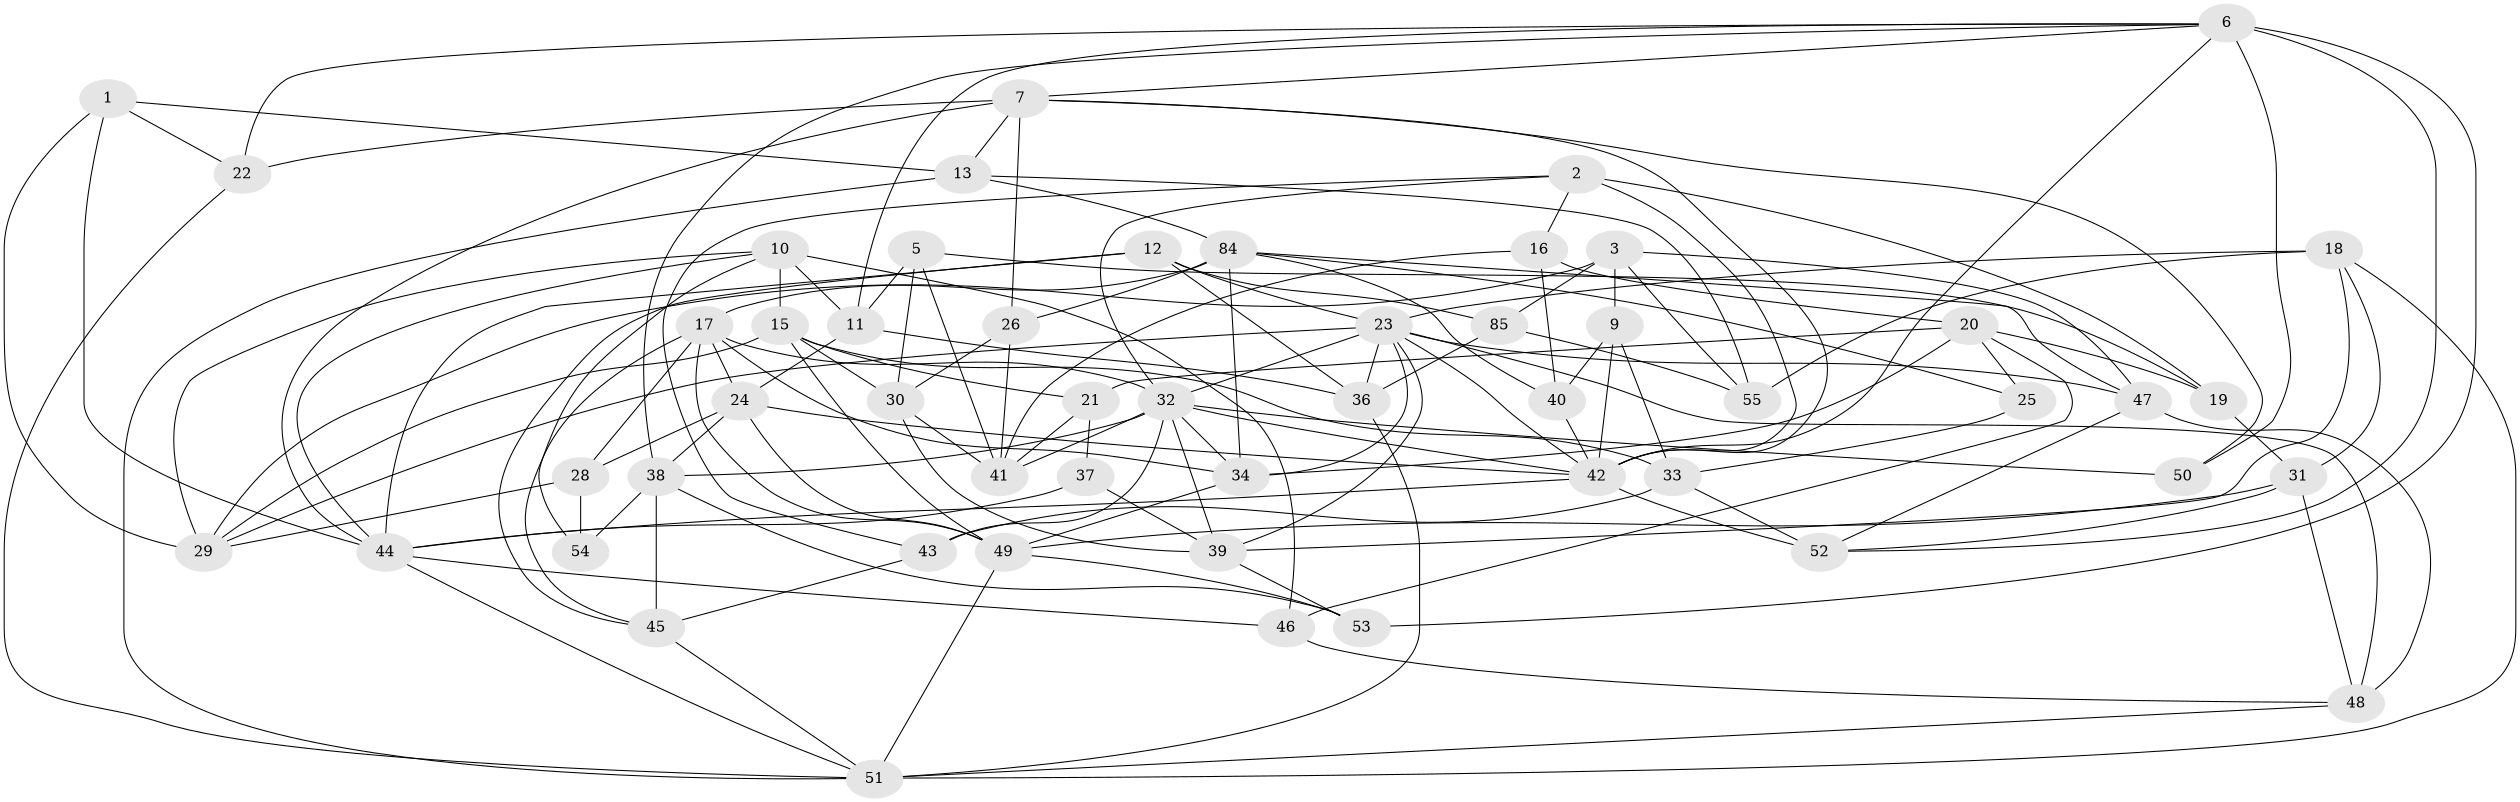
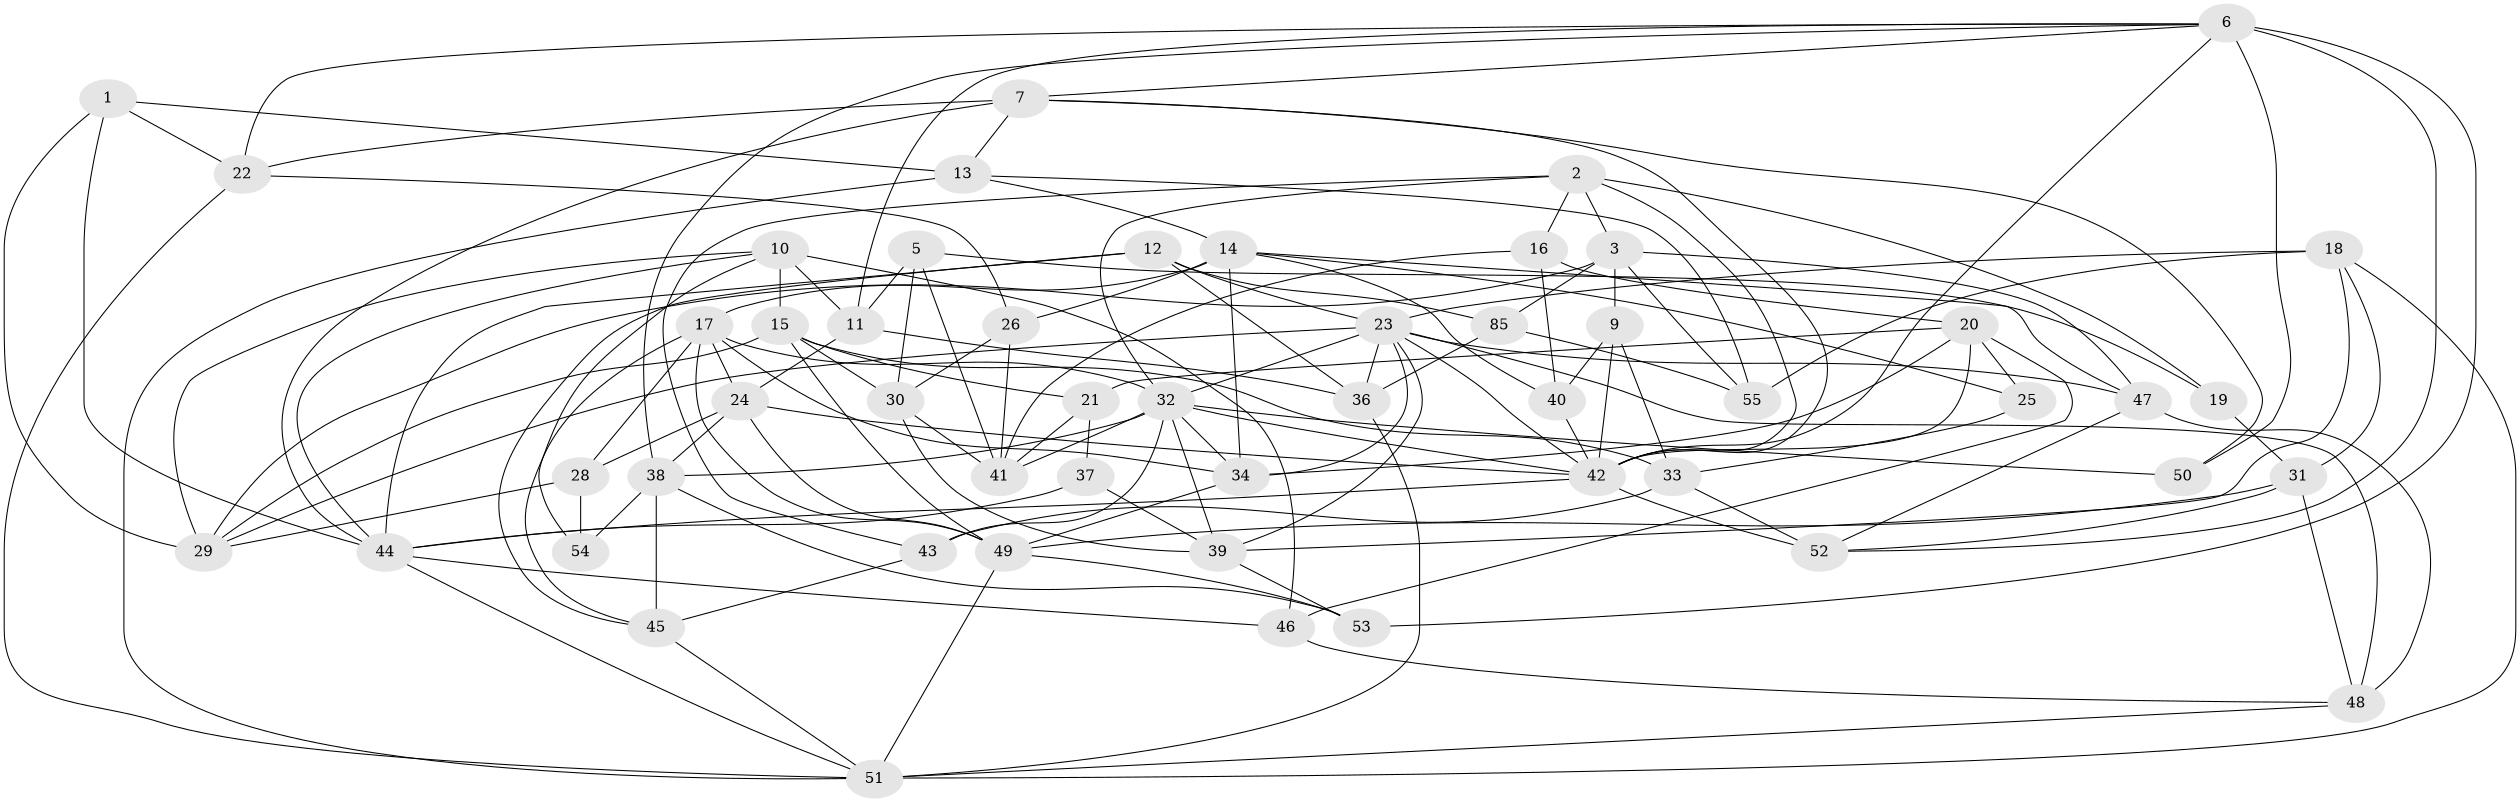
edge "2" -- "3": added
edge "7" -- "26": now "22" -- "26"
node "84": label "84" -> "14"
edge "20" -- "19": now "20" -- "42"
